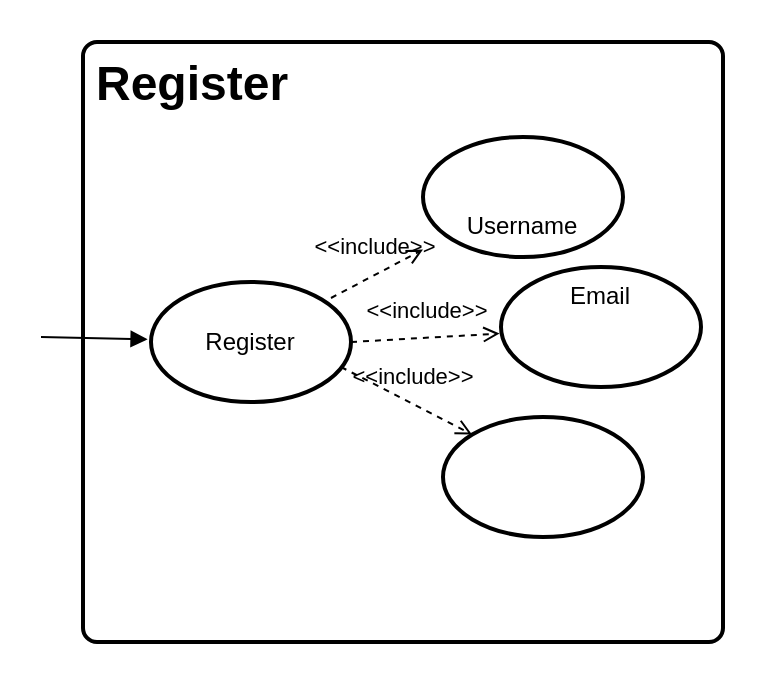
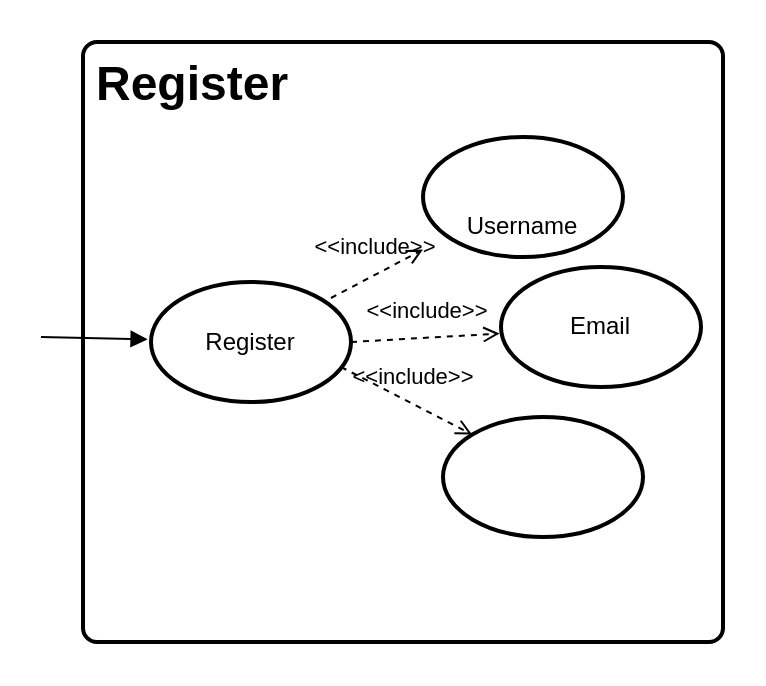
node "Email": moved (601, 297) -> (601, 327)
